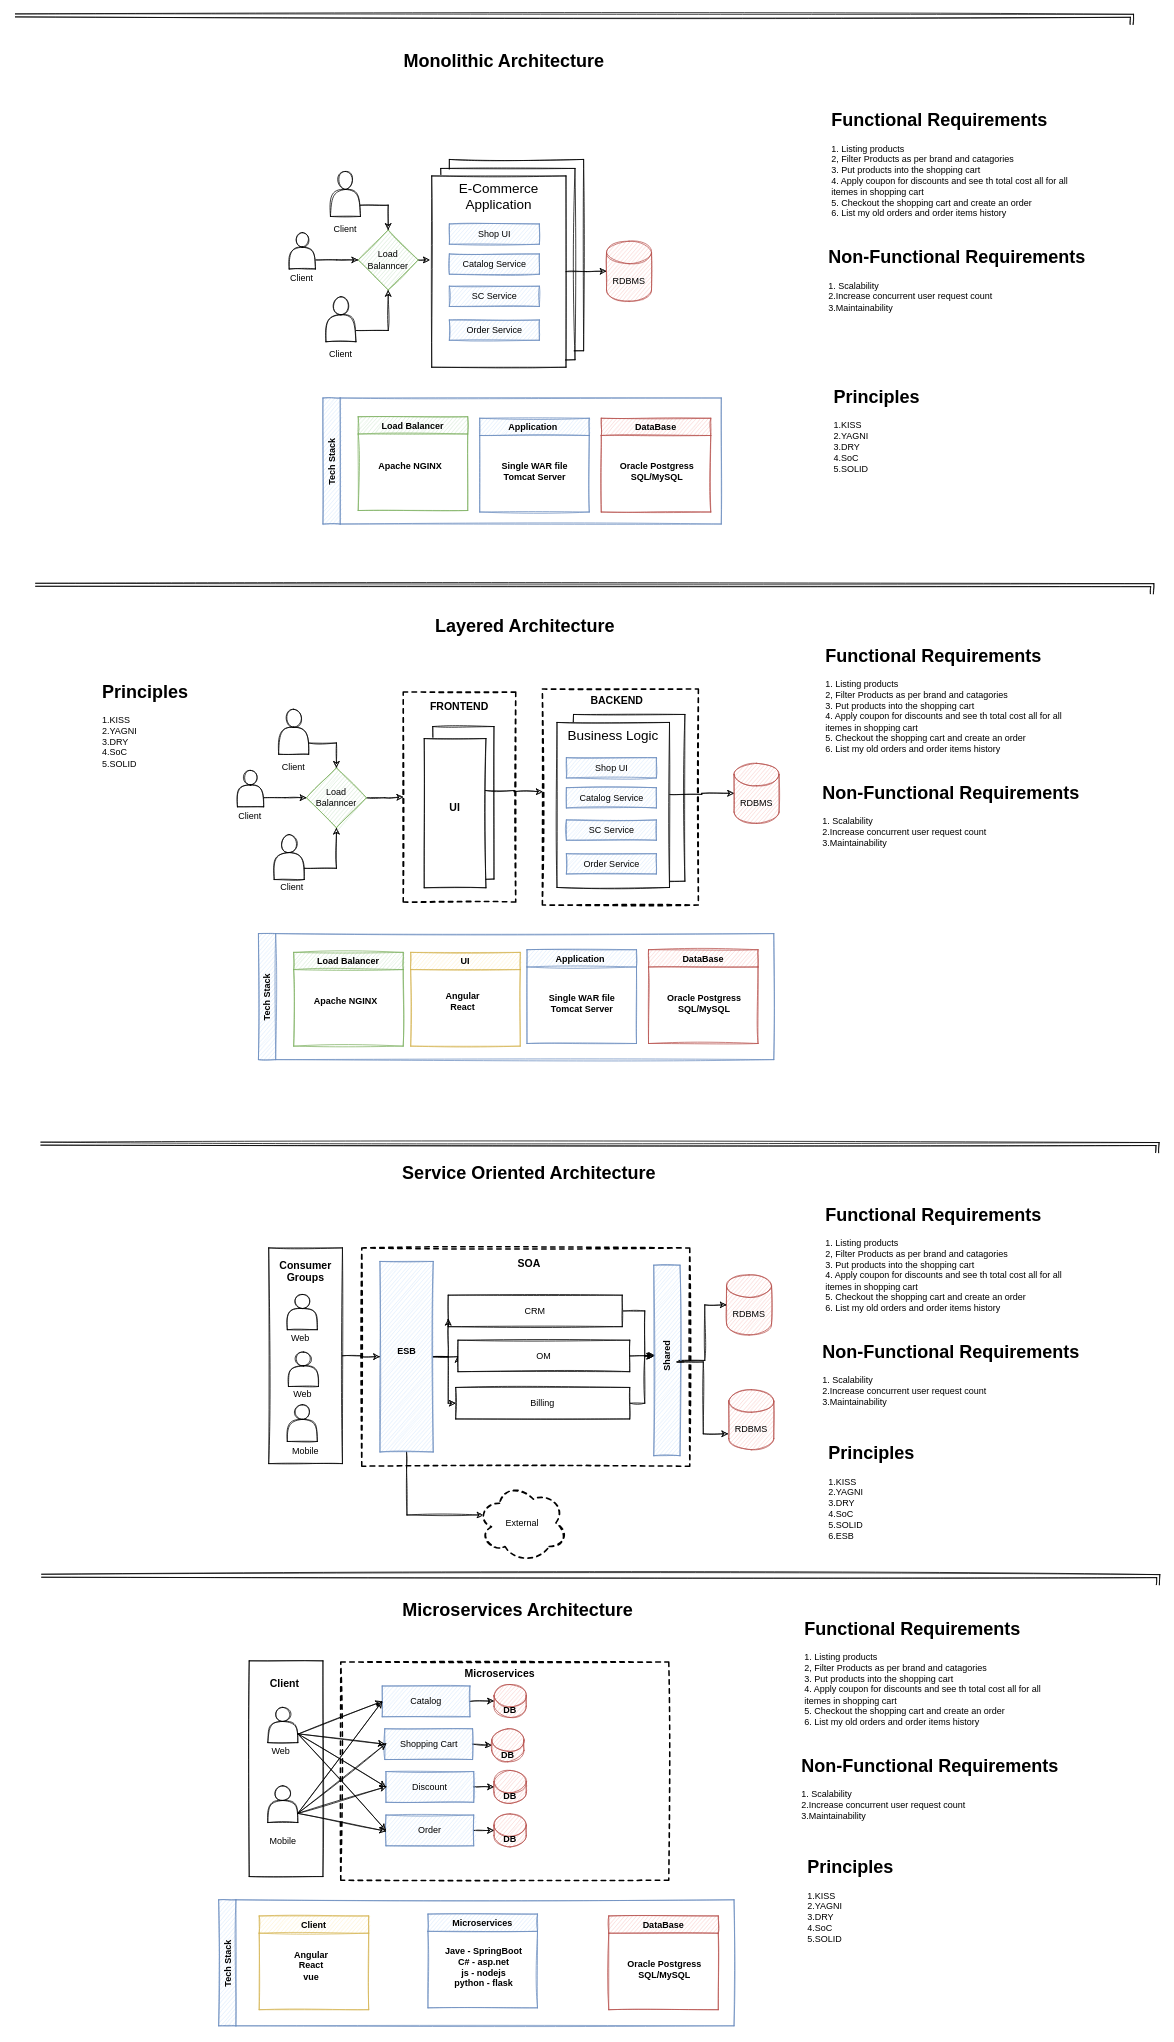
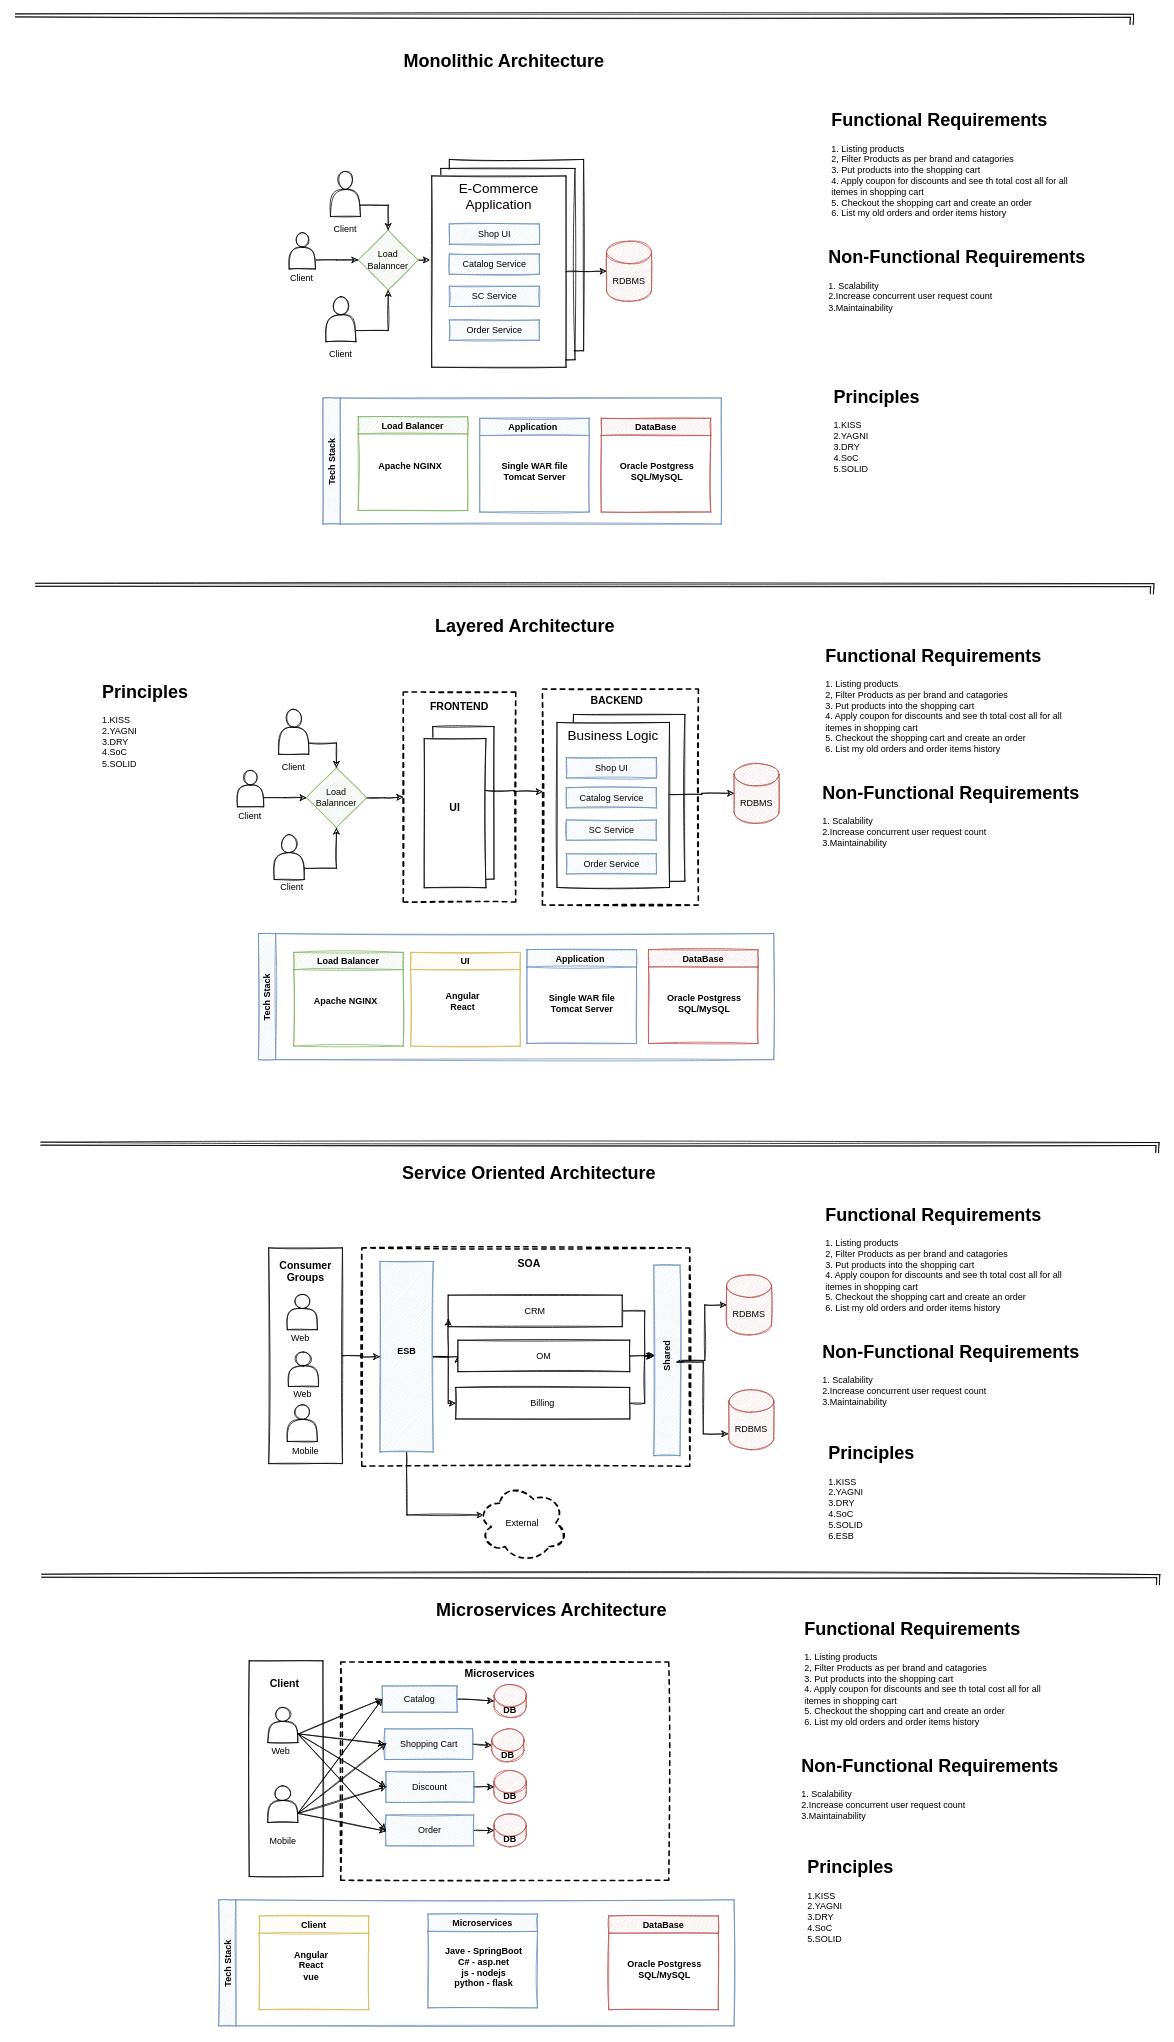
node "Microservices Architecture": moved (518, 1610) -> (552, 1610)
node "Catalog": size 88x31 -> 75x26
